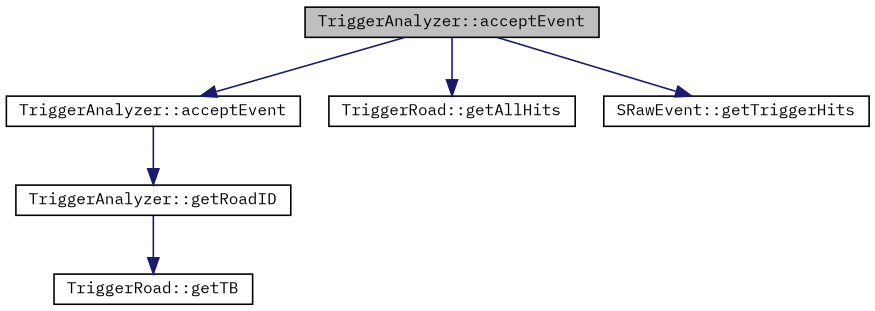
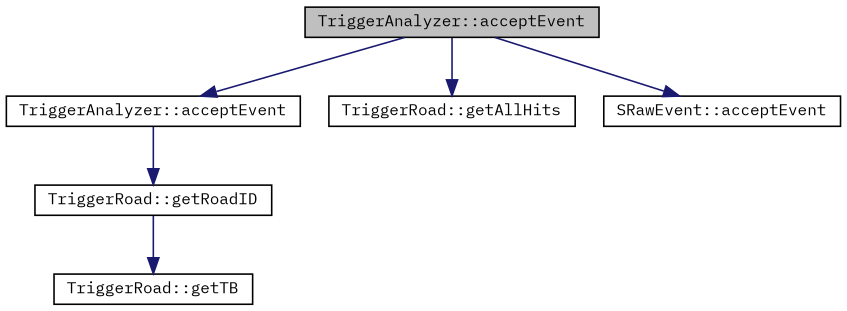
node "SRawEvent::getTriggerHits": label "SRawEvent::getTriggerHits" -> "SRawEvent::acceptEvent"
node "TriggerAnalyzer::getRoadID": label "TriggerAnalyzer::getRoadID" -> "TriggerRoad::getRoadID"
